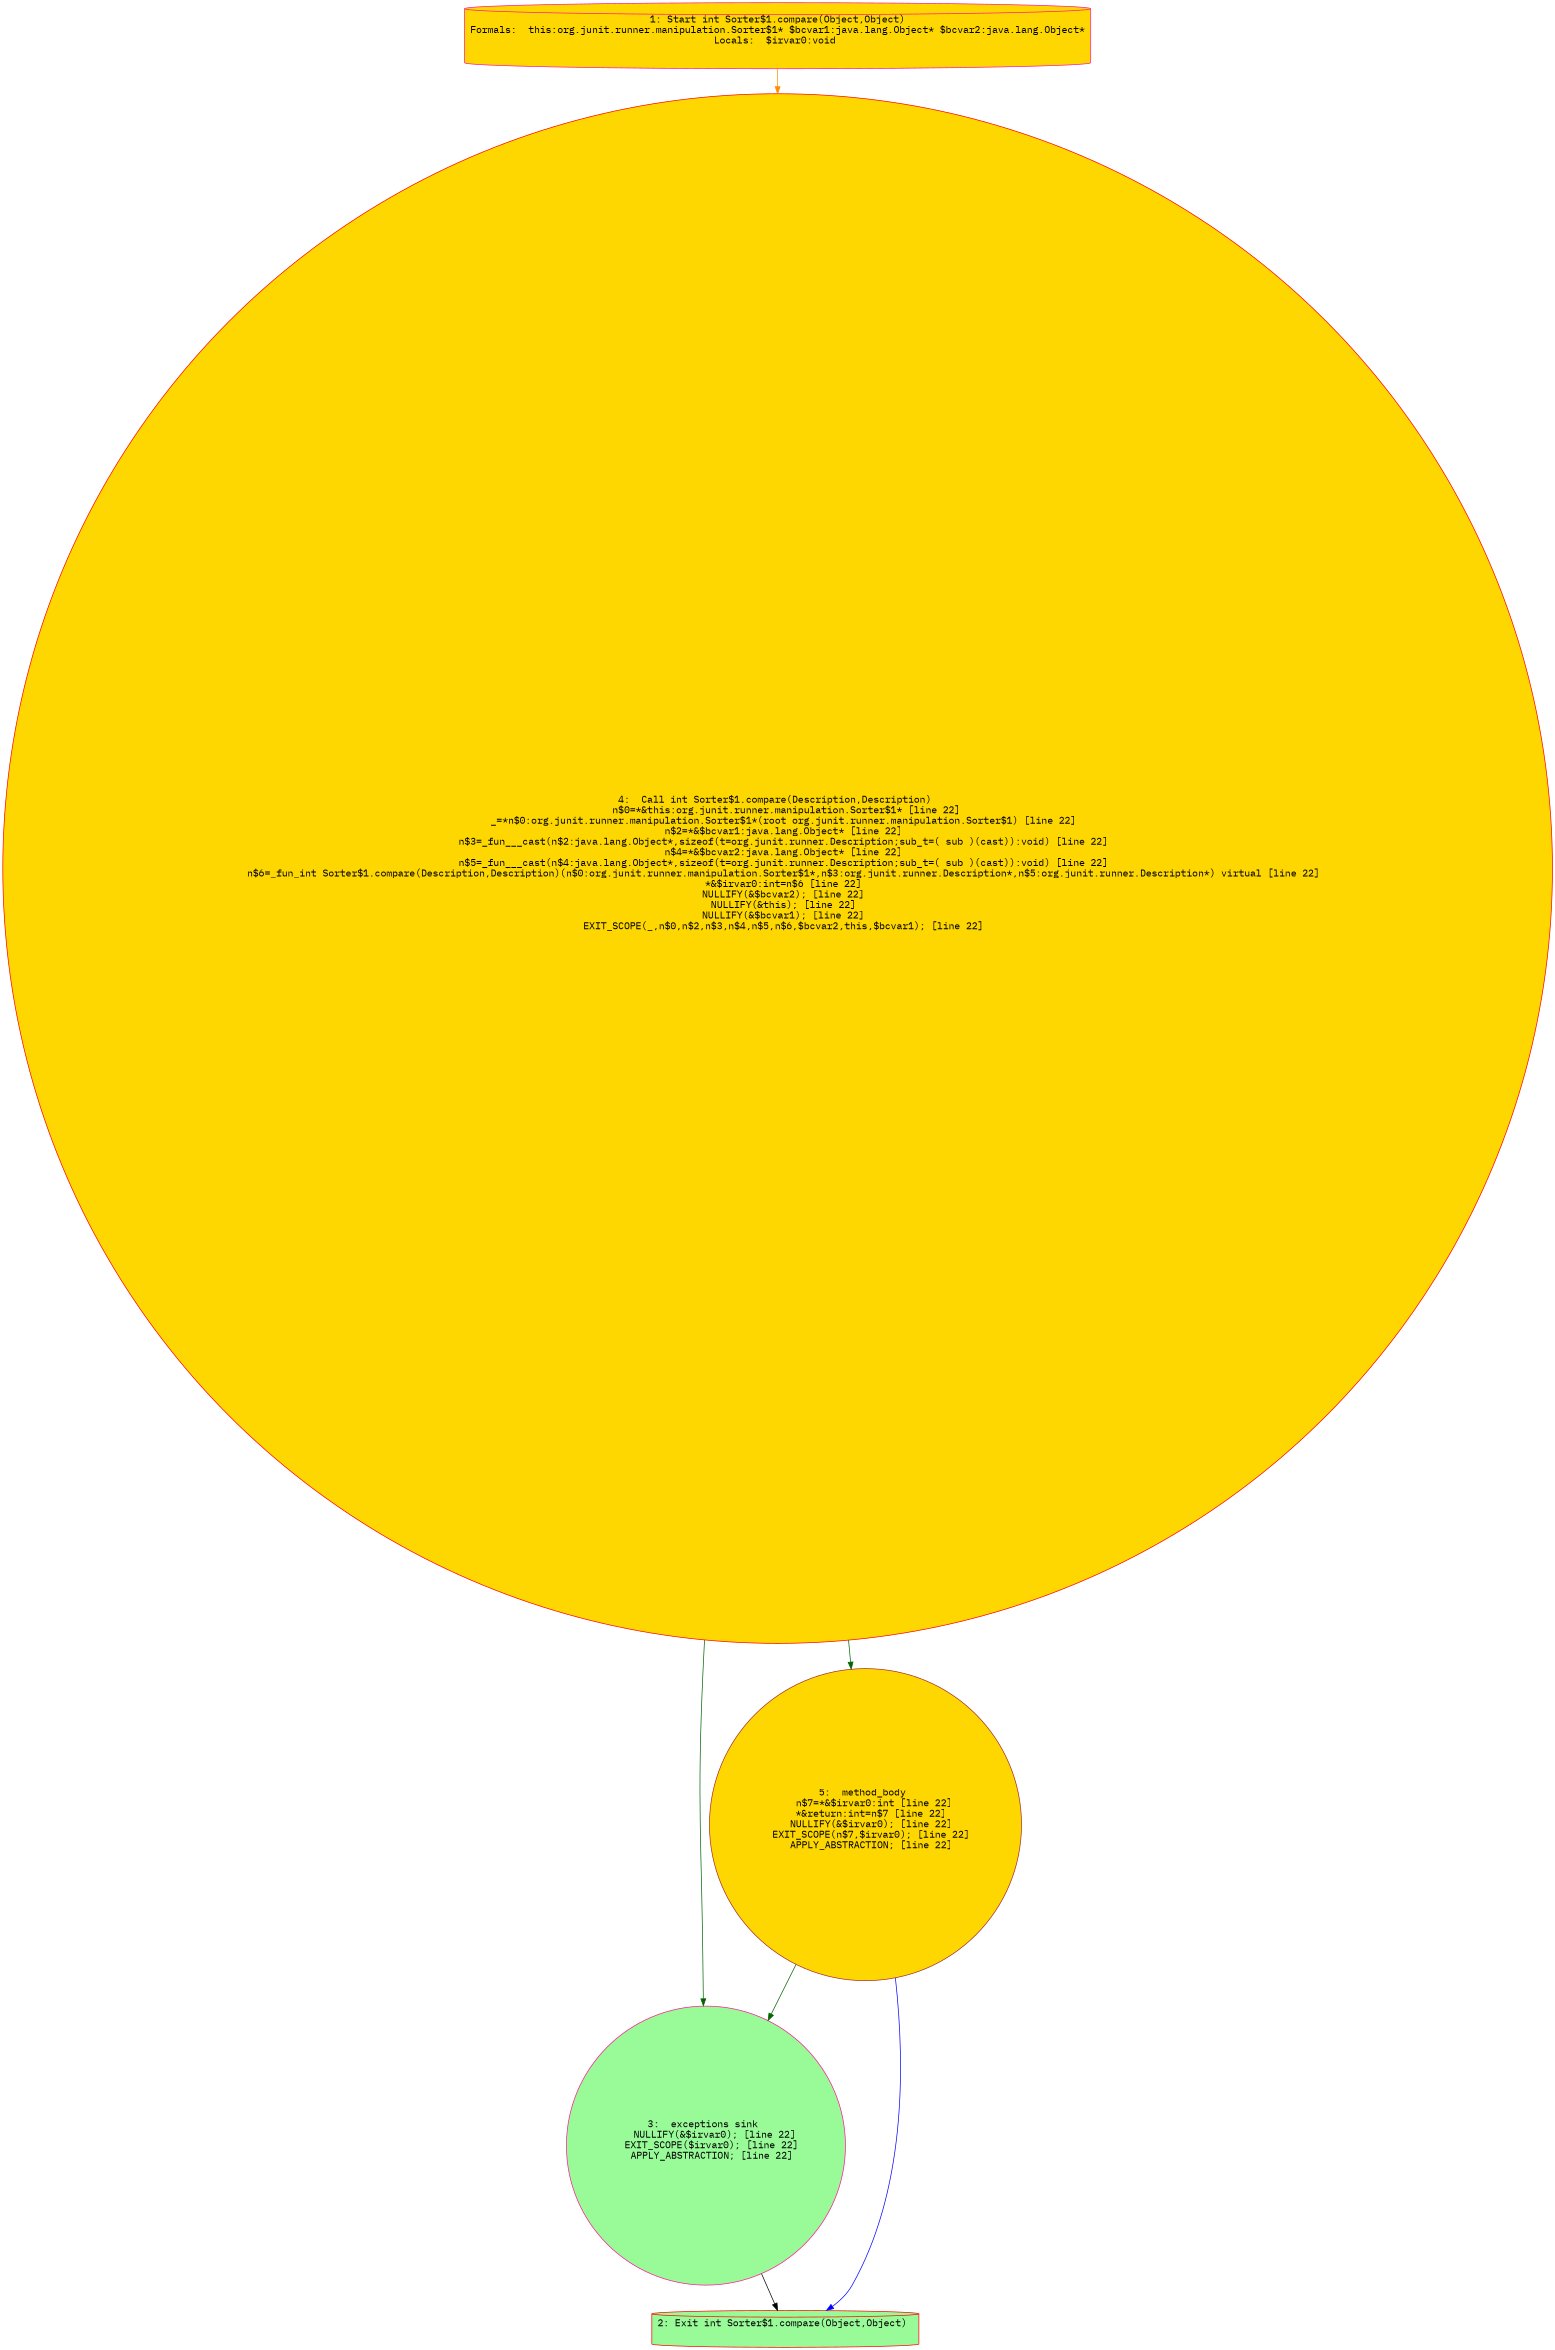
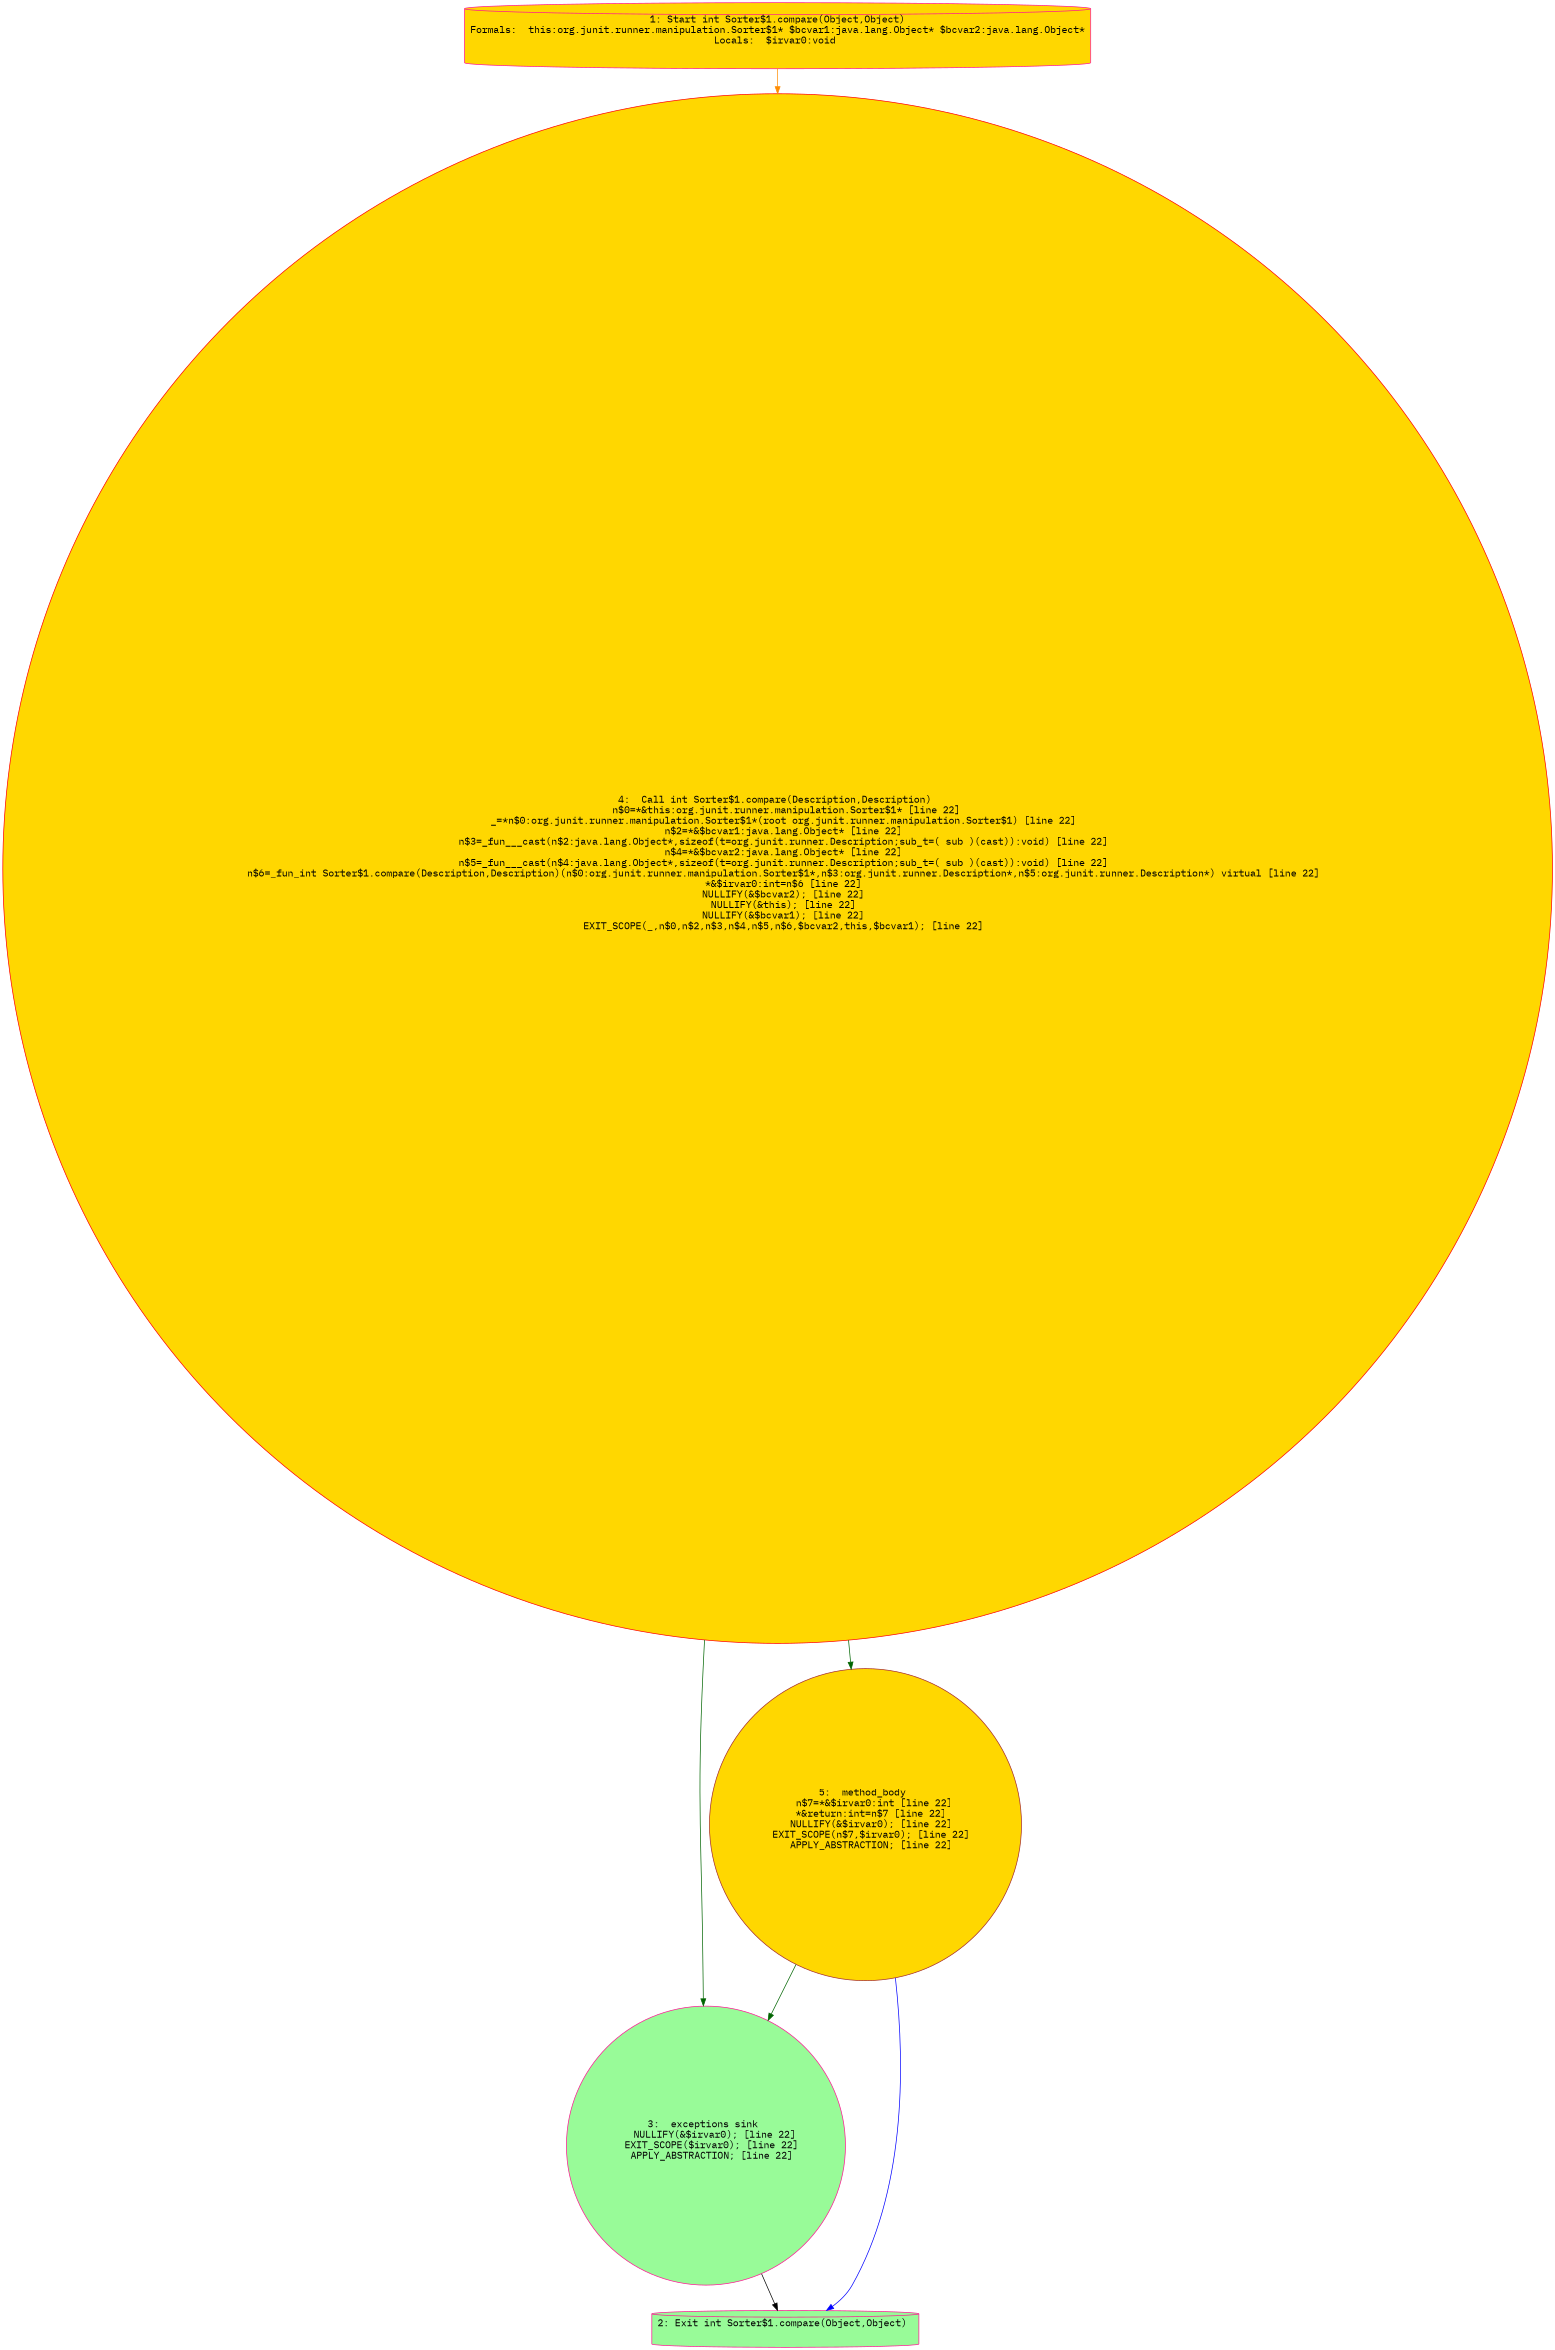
node "2: Exit int Sorter$1.compare(Object,Object)": color red -> deeppink
